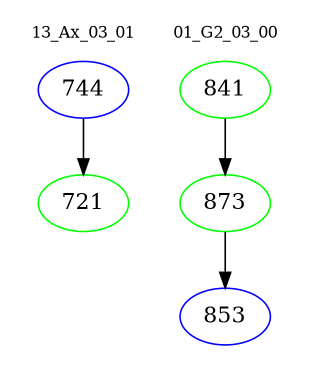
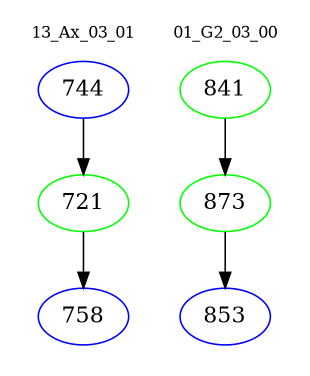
node "758": added
